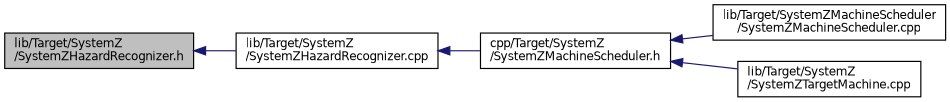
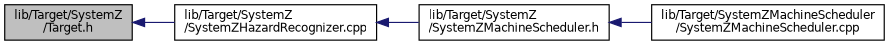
node "lib/Target/SystemZ /SystemZHazardRecognizer.h": label "lib/Target/SystemZ /SystemZHazardRecognizer.h" -> "lib/Target/SystemZ /Target.h"
node "cpp/Target/SystemZ /SystemZMachineScheduler.h": label "cpp/Target/SystemZ /SystemZMachineScheduler.h" -> "lib/Target/SystemZ /SystemZMachineScheduler.h"
node "lib/Target/SystemZ /SystemZTargetMachine.cpp": removed
